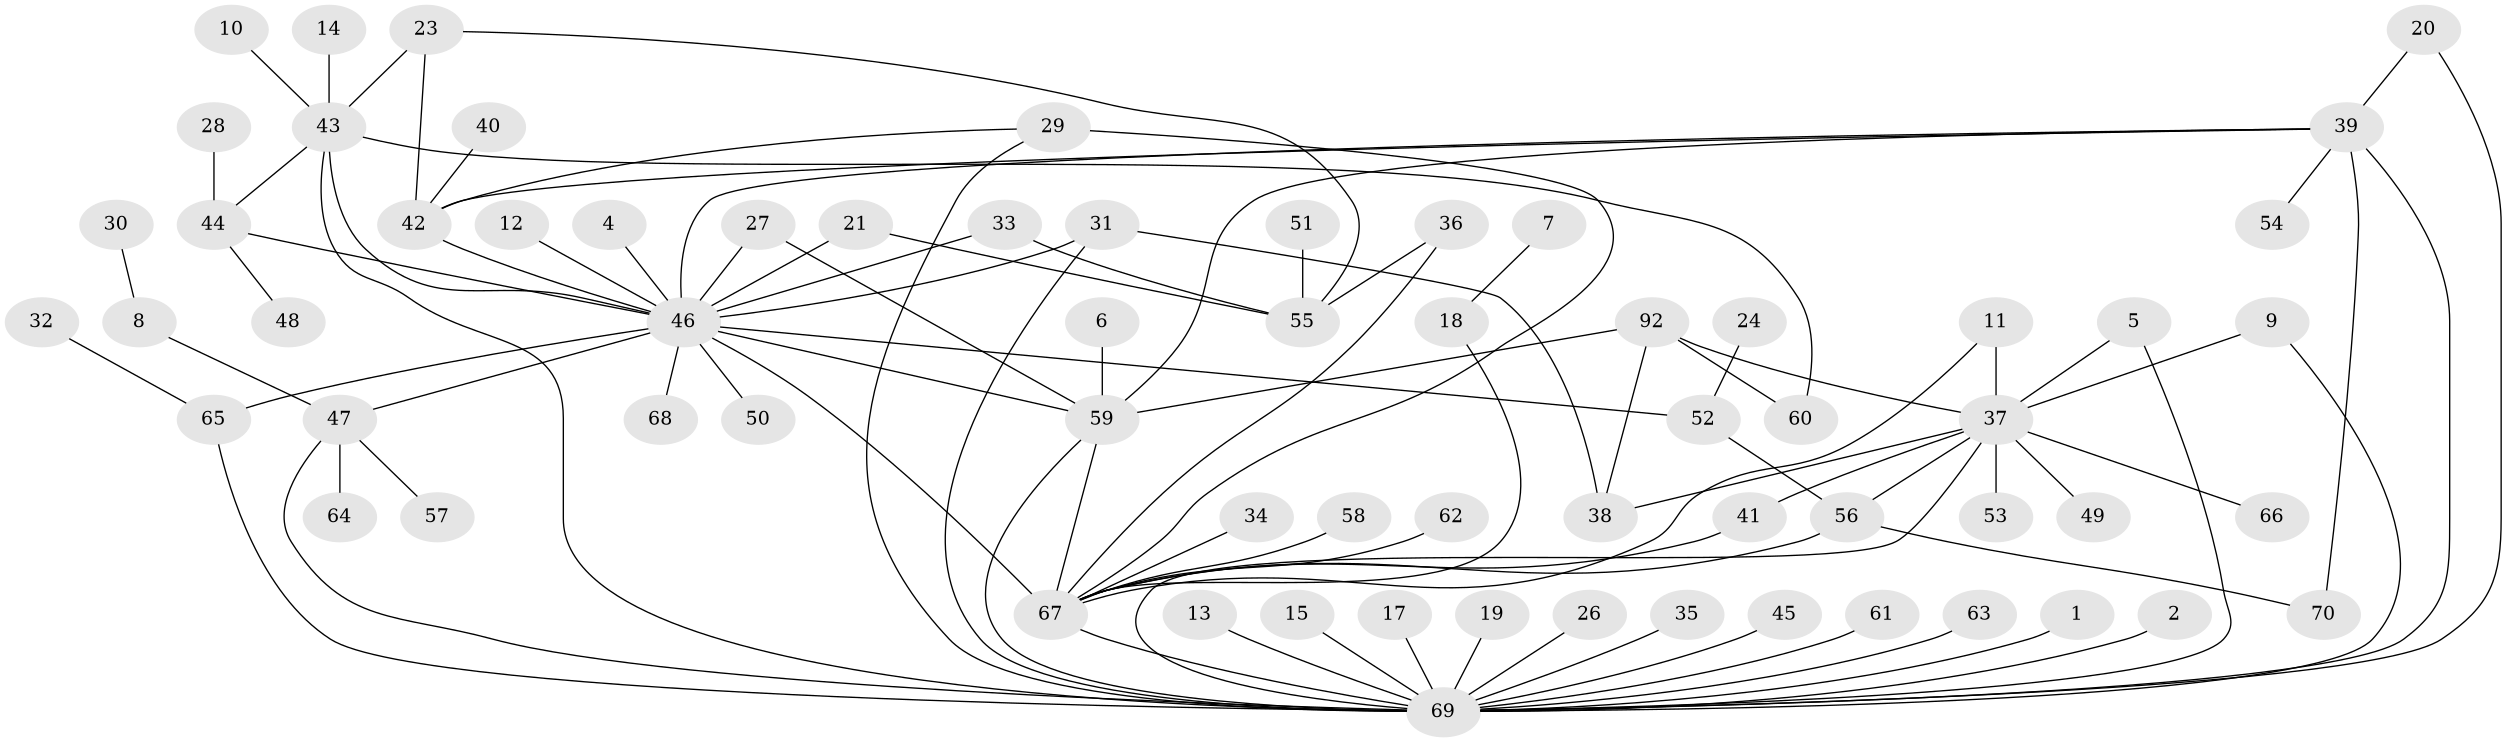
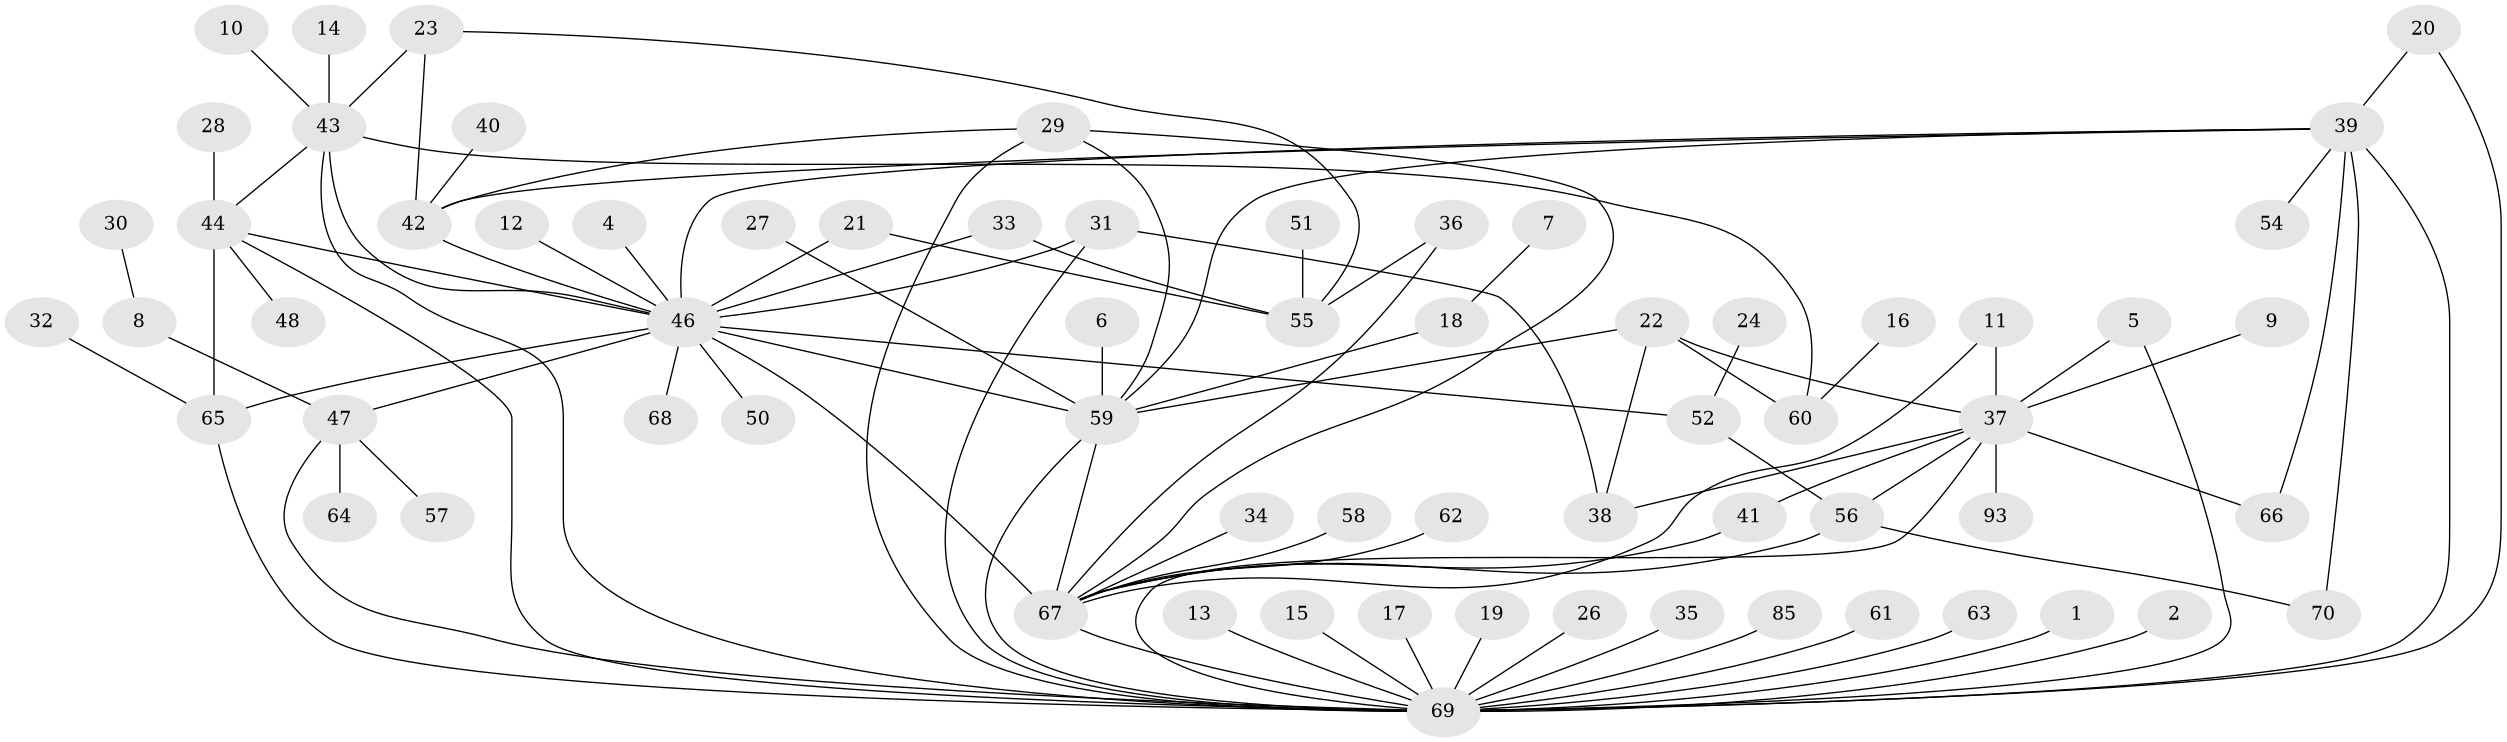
edge "29" -- "59": added
edge "27" -- "46": removed
edge "44" -- "65": added
node "92": label "92" -> "22"
node "16": added
edge "39" -- "66": added
node "53": label "53" -> "93"
node "49": removed
edge "18" -- "67": now "18" -- "59"
node "45": label "45" -> "85"
edge "9" -- "69": now "44" -- "69"
